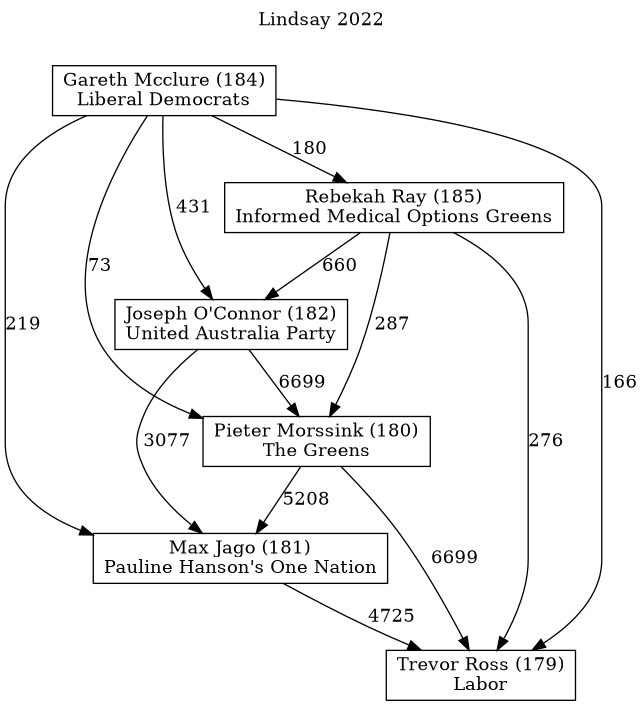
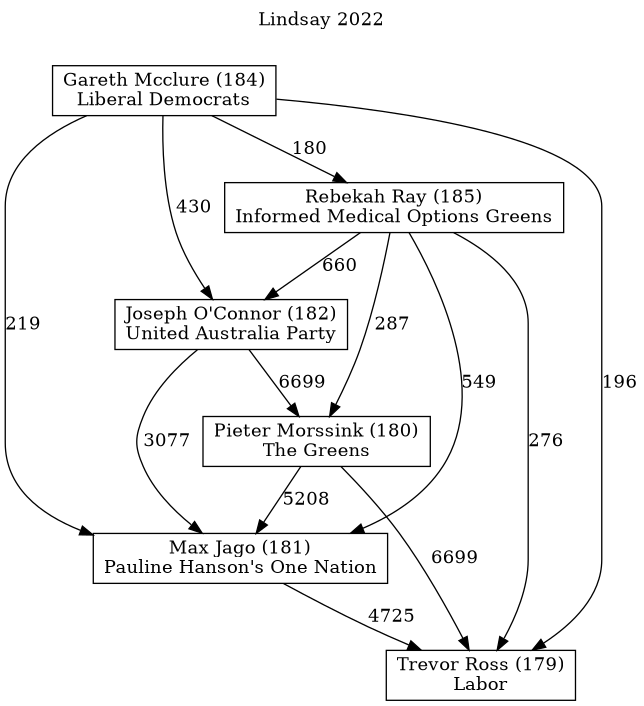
edge "Gareth Mcclure (184) Liberal Democrats" -> "Joseph O'Connor (182) United Australia Party": label "431" -> "430"
edge "Gareth Mcclure (184) Liberal Democrats" -> "Pieter Morssink (180) The Greens": removed, label "73"
edge "Gareth Mcclure (184) Liberal Democrats" -> "Trevor Ross (179) Labor": label "166" -> "196"
edge "Rebekah Ray (185) Informed Medical Options Greens" -> "Max Jago (181) Pauline Hanson's One Nation": added, label "549"
